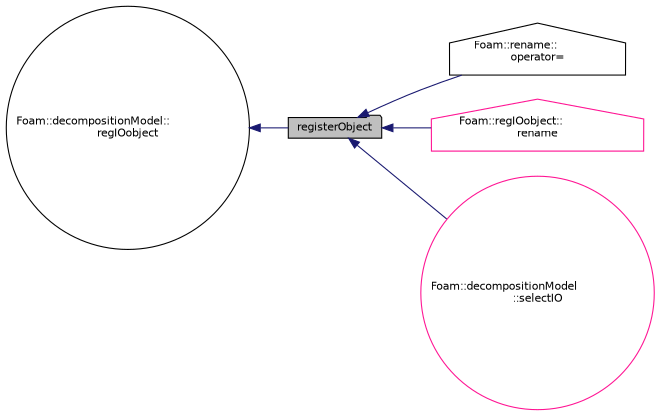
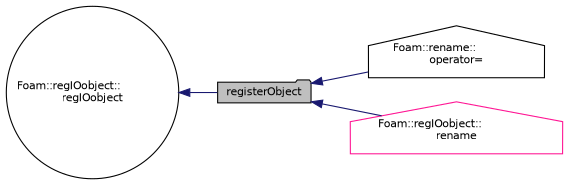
node "Foam::decompositionModel:: regIOobject": label "Foam::decompositionModel:: regIOobject" -> "Foam::regIOobject:: regIOobject"
node "Foam::decompositionModel ::selectIO": removed
